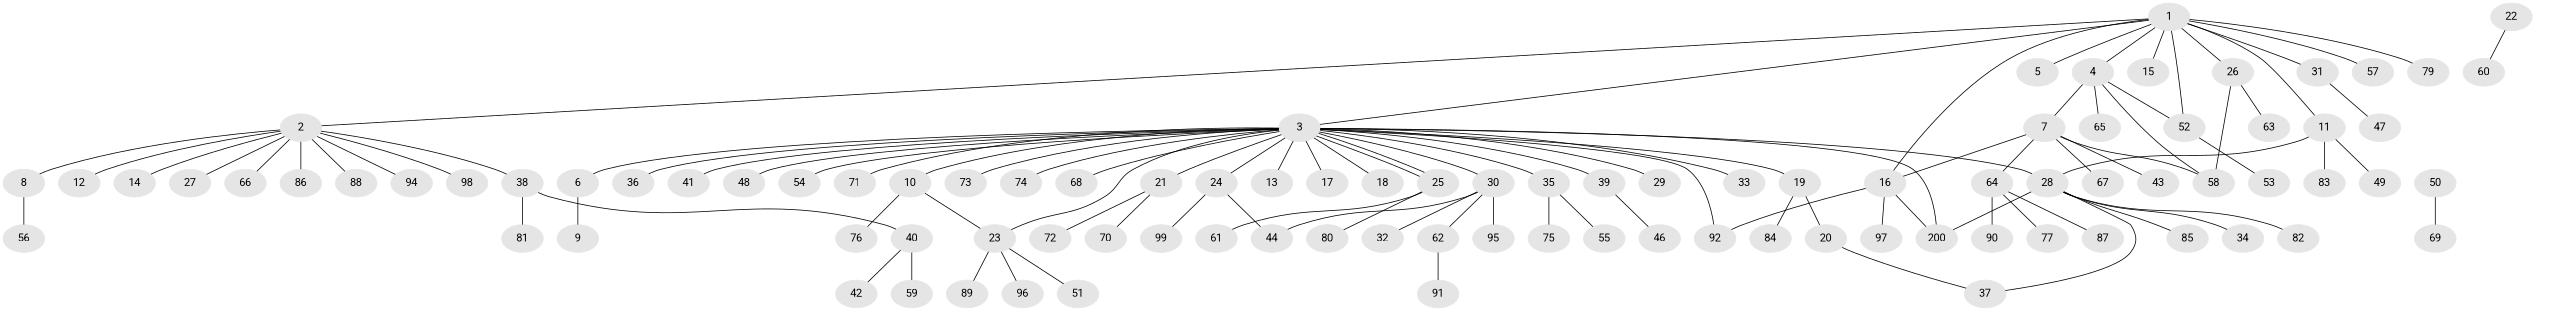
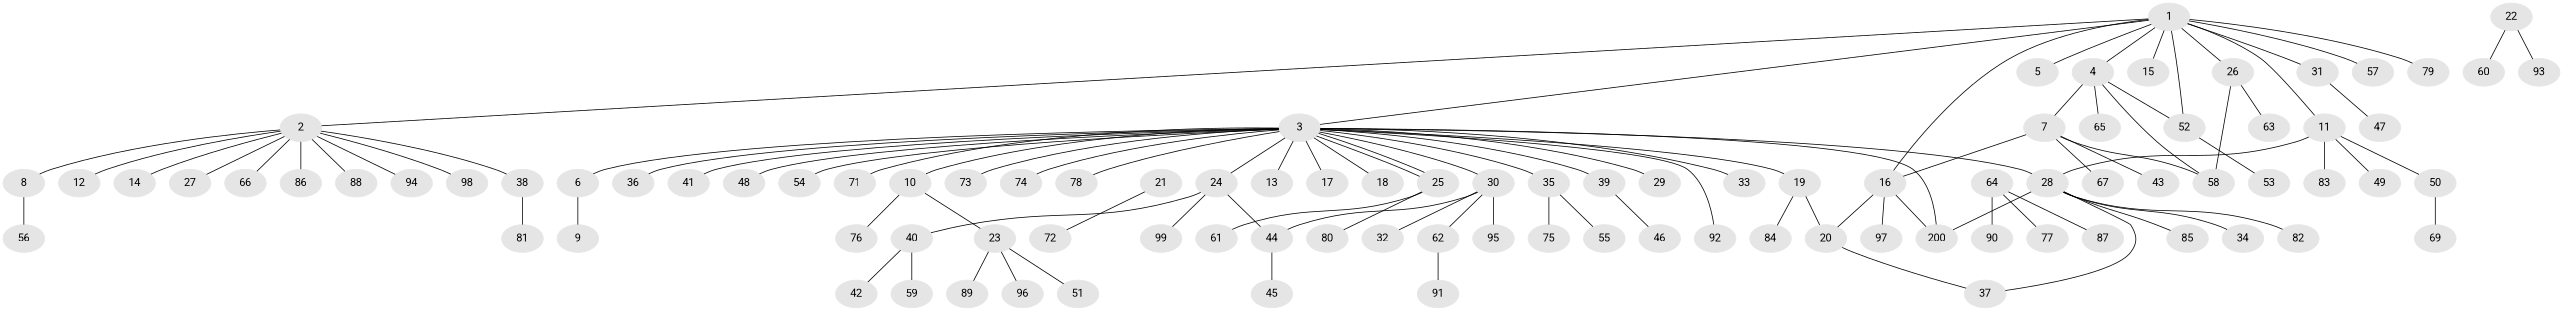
node "93": added
edge "3" -- "21": removed
edge "7" -- "64": removed
edge "11" -- "50": added
edge "3" -- "23": removed
node "68": label "68" -> "78"
edge "16" -- "92": now "16" -- "20"
edge "38" -- "40": now "24" -- "40"
node "70": removed
node "45": added
